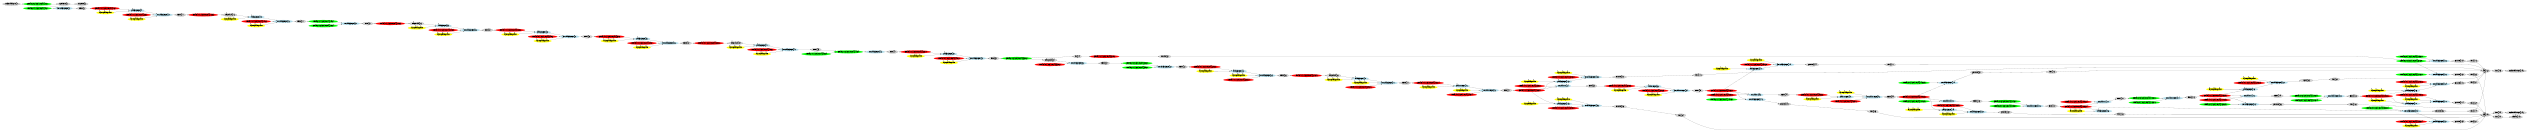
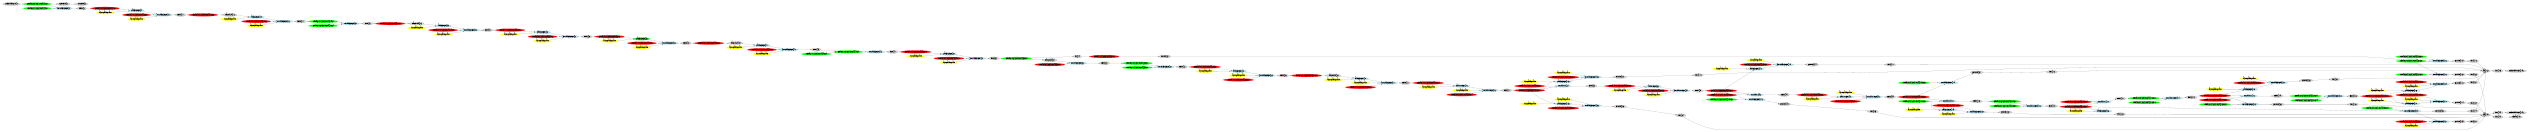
node "pad_k3x3_PAD_#35": fillcolor lightblue -> green
node "output_#165": label "output_#165" -> "permute_#165"
